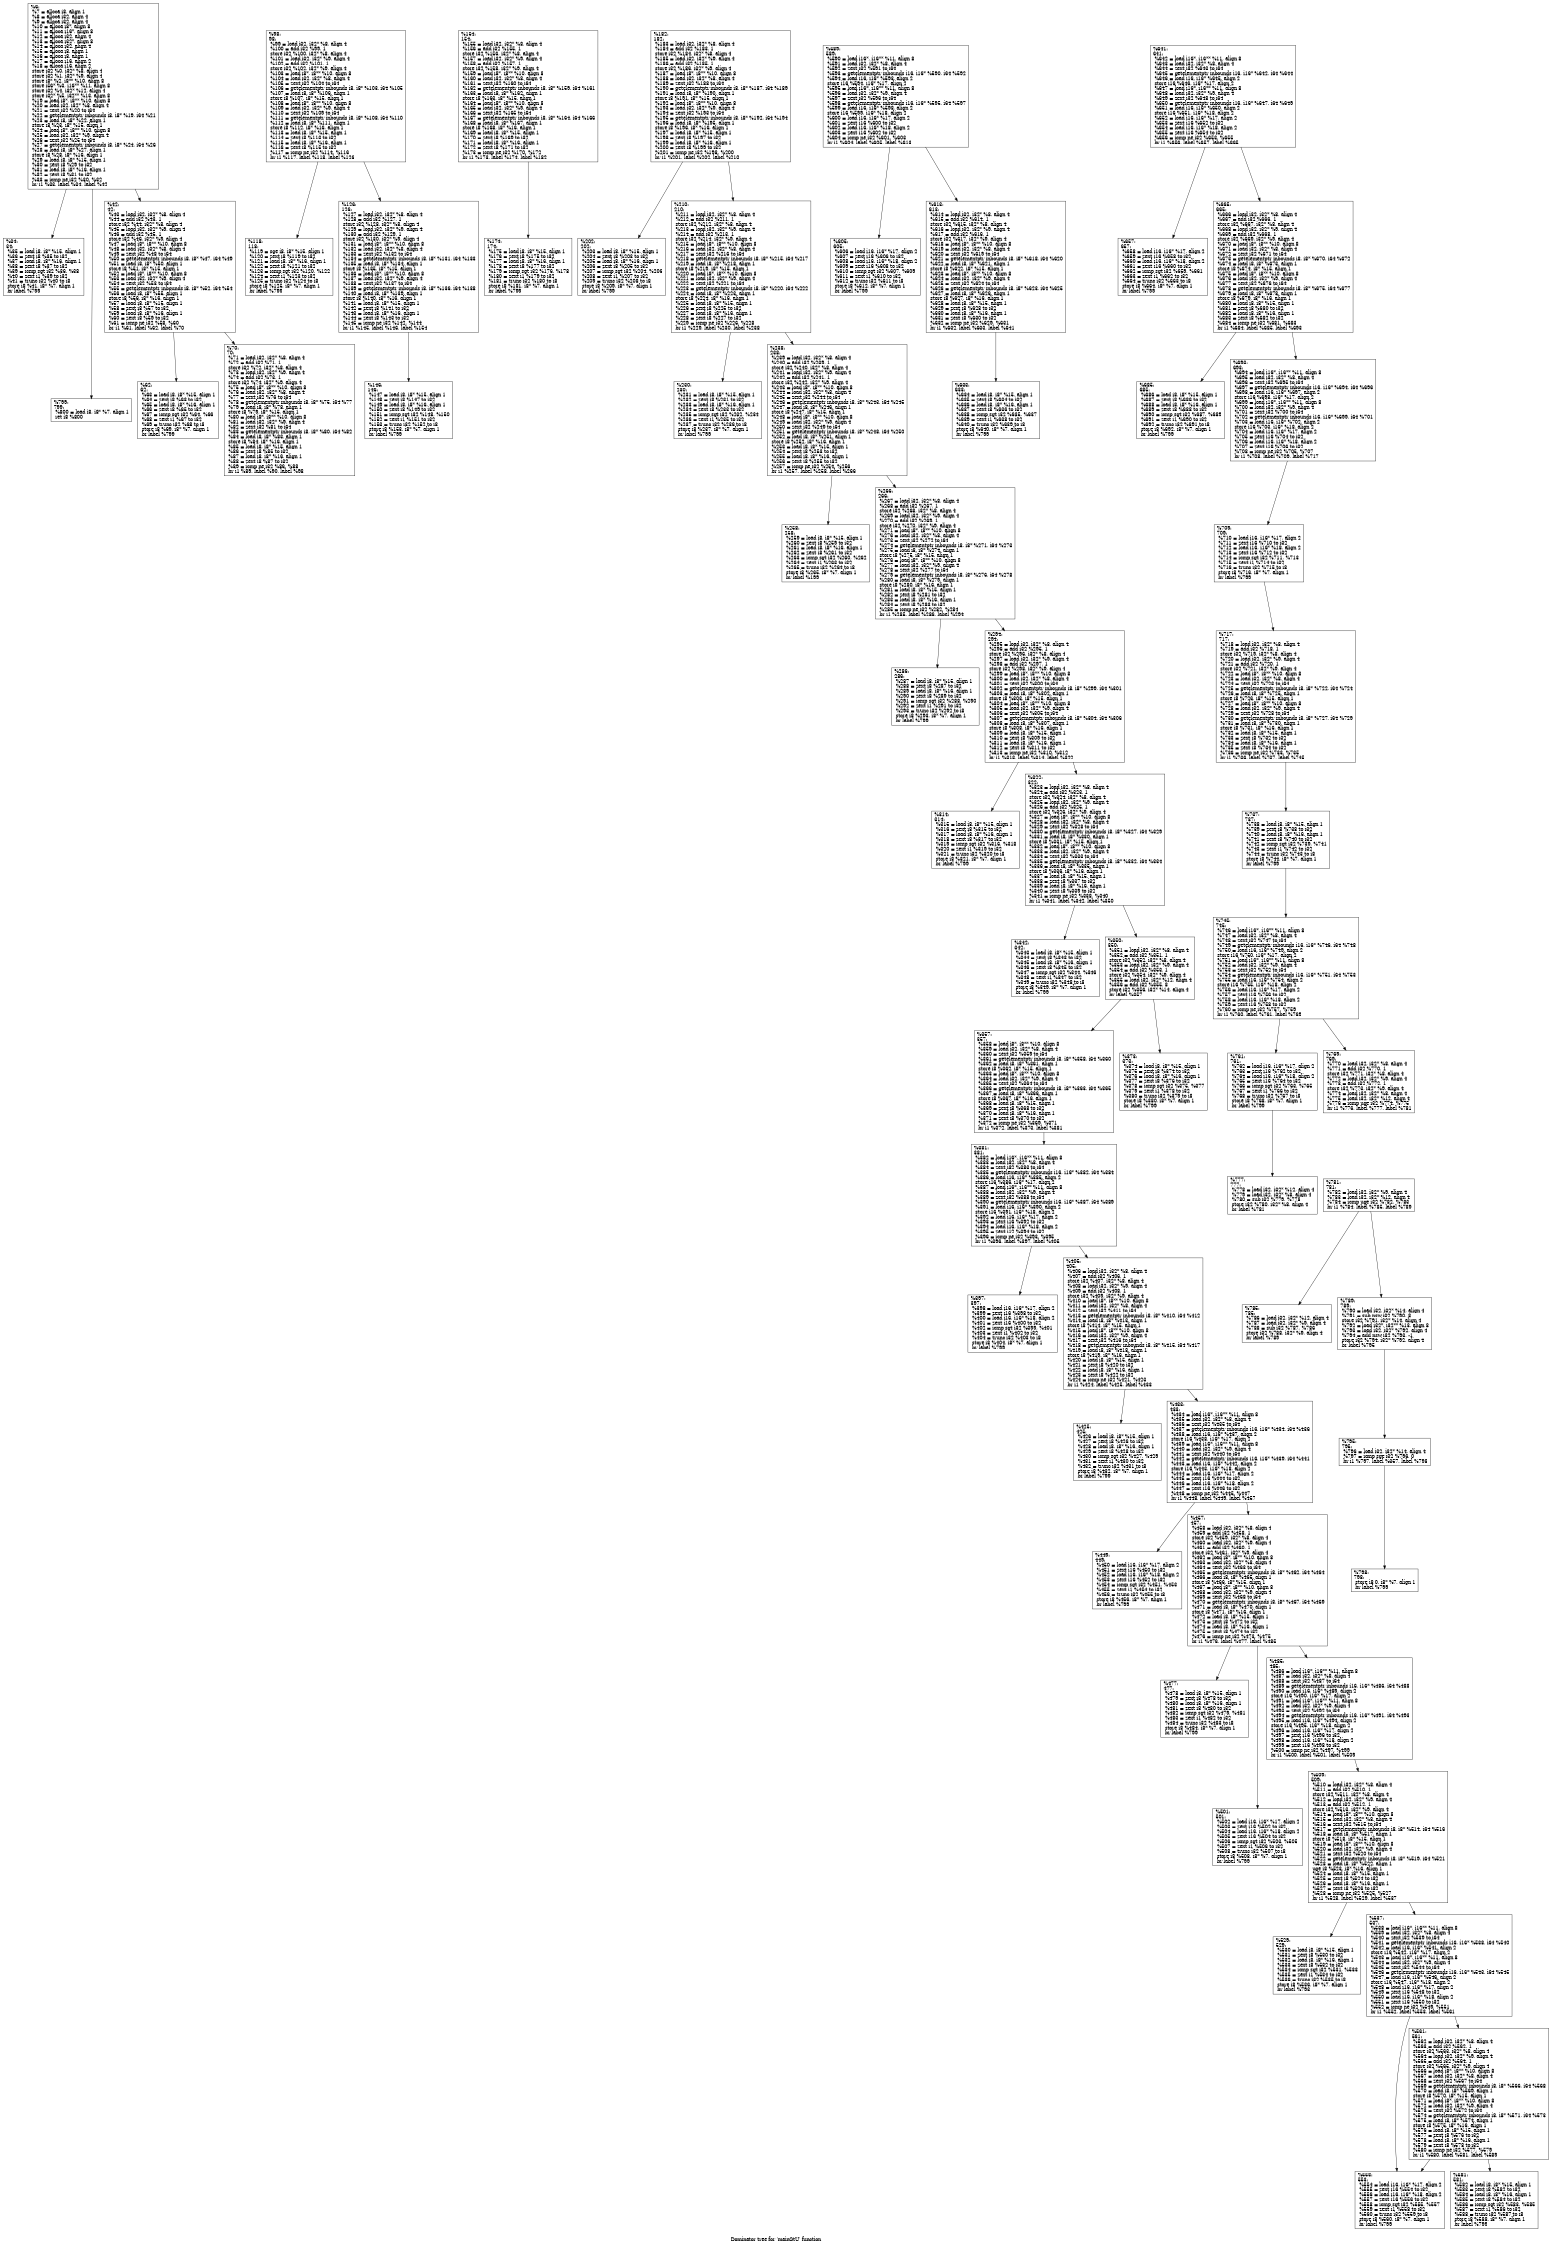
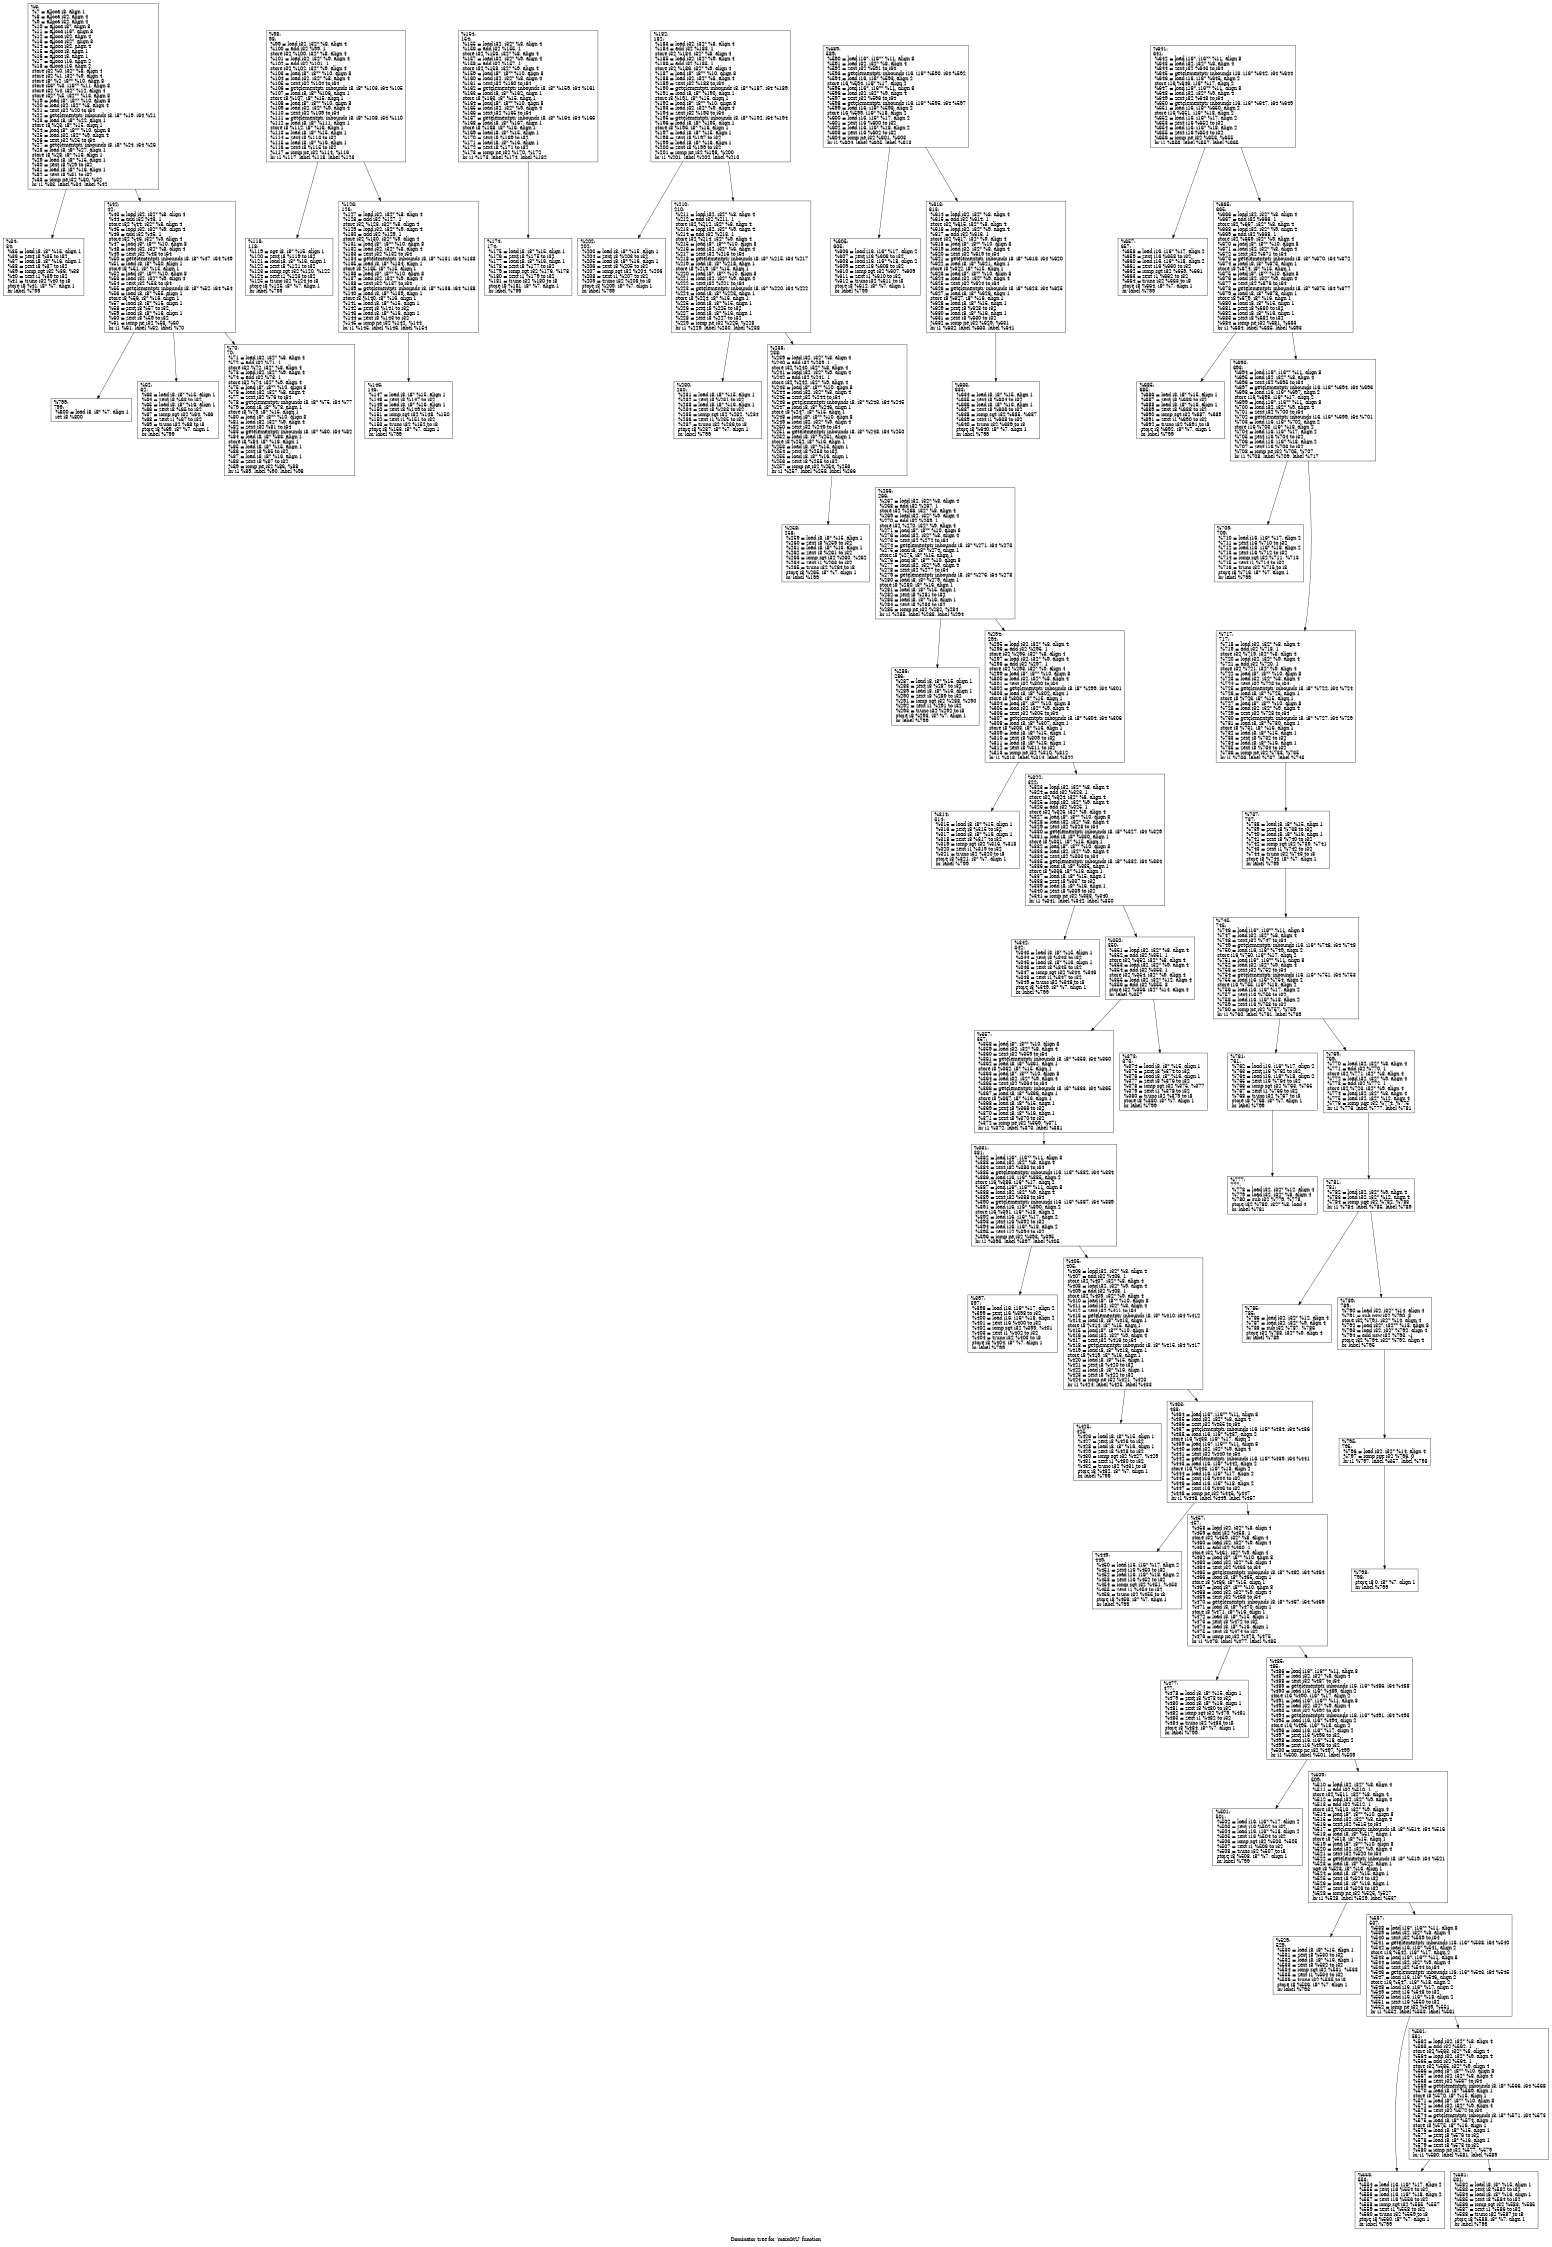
node "%210:": text "%216 = load i32, i32* %8, align 4" -> "%216 = load i32, i32* %6, align 4"
edge "%6:" -> "%799:": now "%42:" -> "%799:"
edge "%238:" -> "%266:": removed
edge "%709:" -> "%717:": now "%693:" -> "%717:"
node "%769:": text "store i32 %773, i32* %9, align 4" -> "store i32 %723, i32* %9, align 4"
edge "%769:" -> "%781:": added
node "%777:": text "store i32 %780, i32* %8, align 4" -> "store i32 %780, i32* %8, load 4"
edge "%457:" -> "%501:": now "%485:" -> "%501:"
